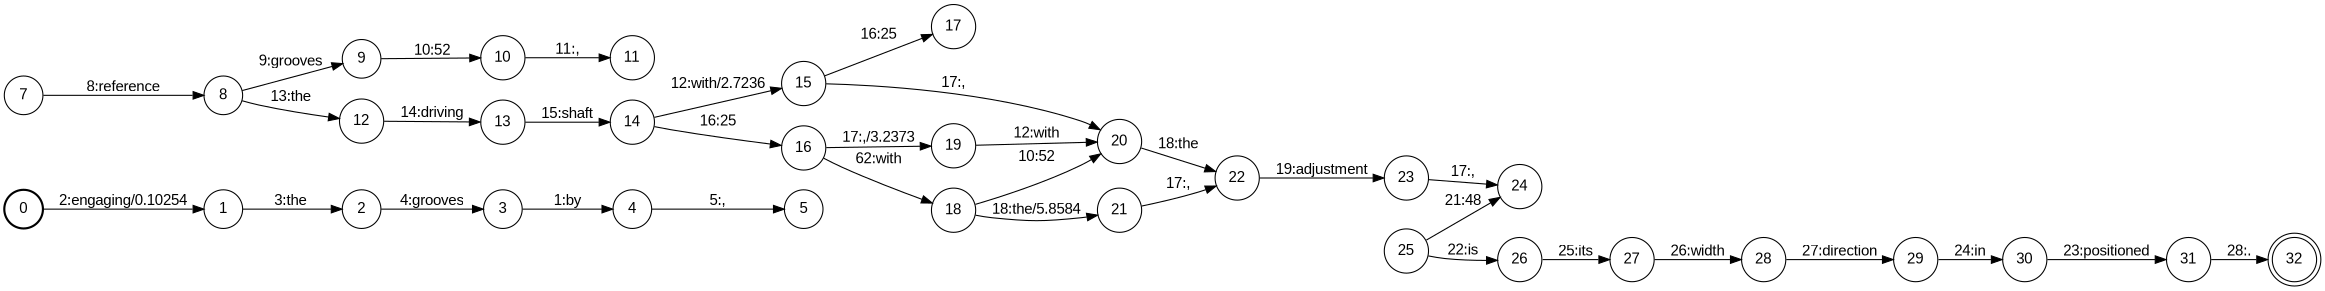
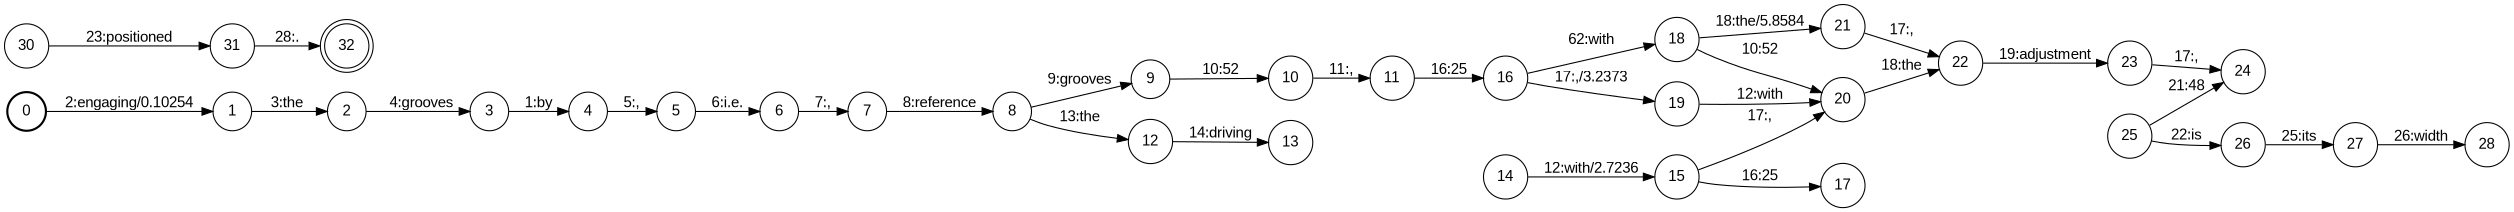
node "6": added
edge "13" -> "14": removed, label "15:shaft"
edge "14" -> "16": now "11" -> "16"
node "29": removed
